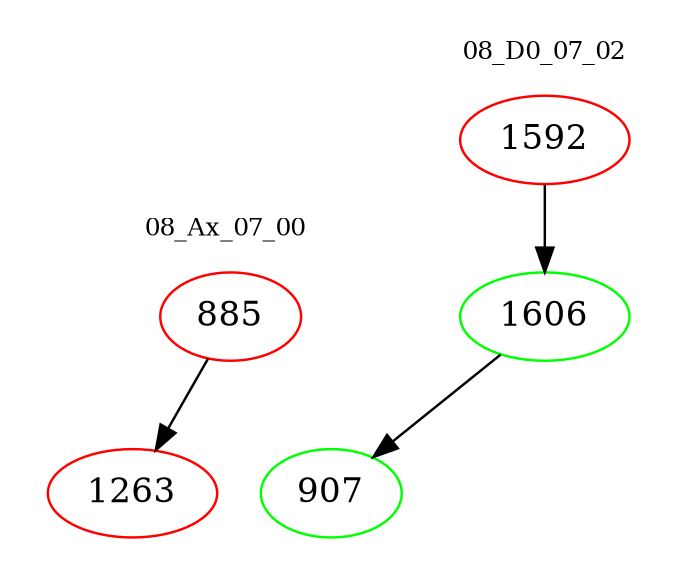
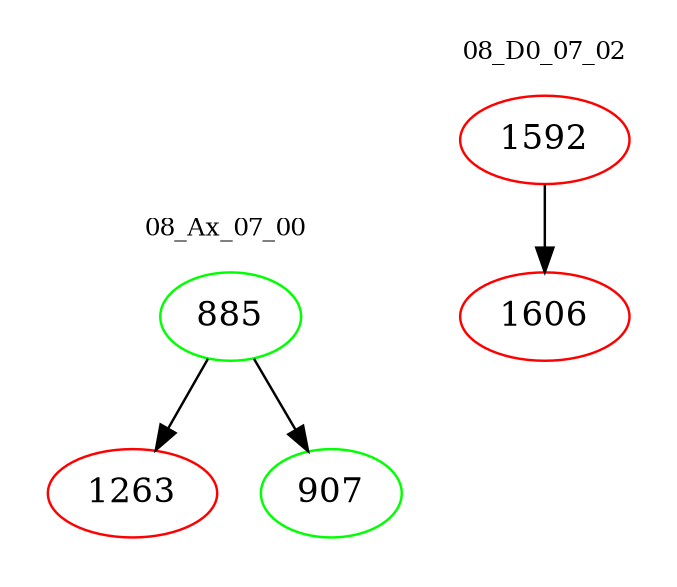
node "885": color red -> green
node "1606": color green -> red
edge "1606" -> "907": now "885" -> "907"
